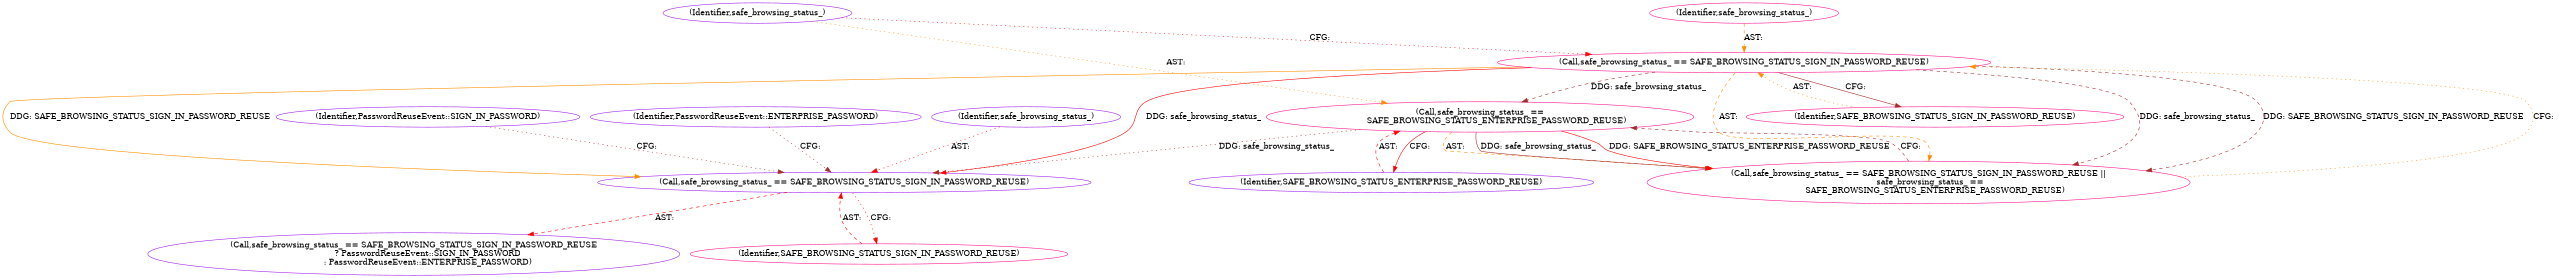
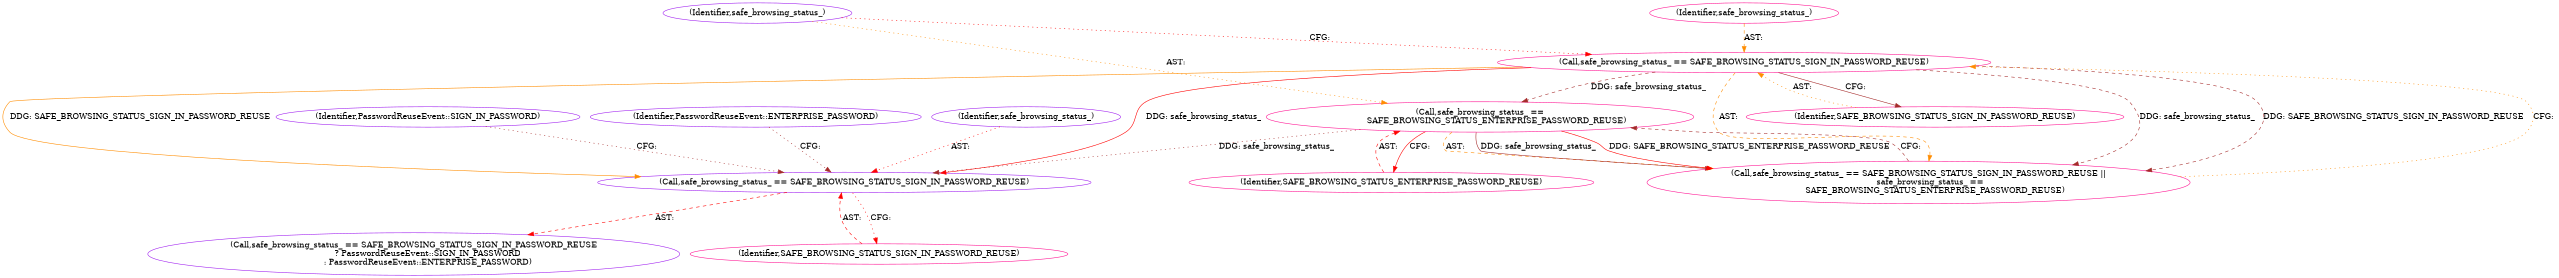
node "(Identifier,SAFE_BROWSING_STATUS_ENTERPRISE_PASSWORD_REUSE)": color purple -> deeppink
